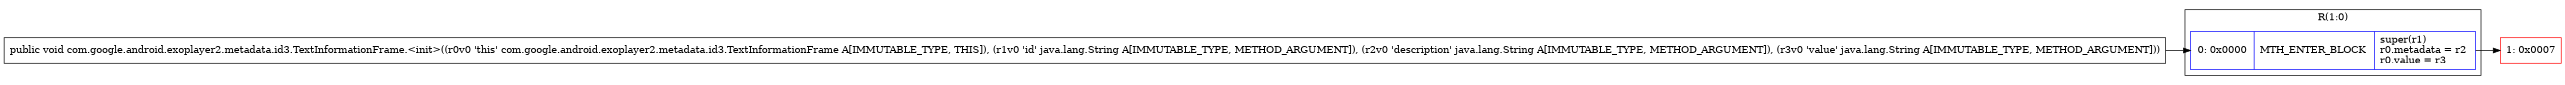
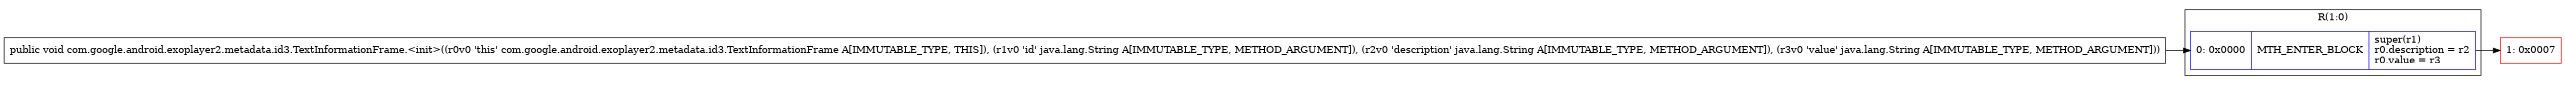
node "0: 0x0000": text "r0.metadata = r2" -> "r0.description = r2"
